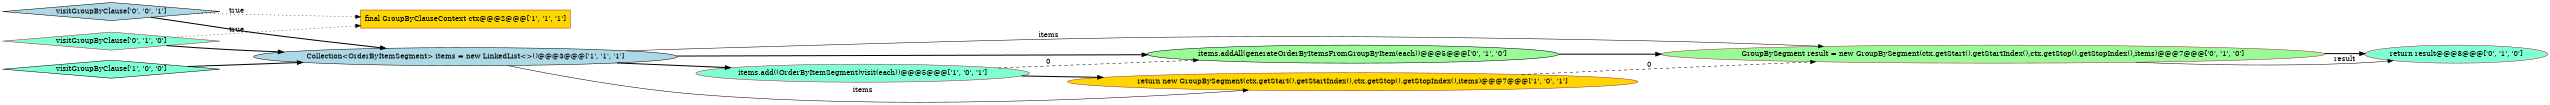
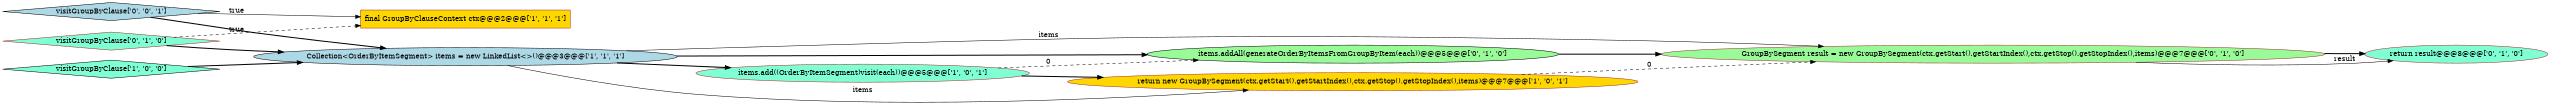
edge "visitGroupByClause['0', '0', '1']" -> "final GroupByClauseContext ctx@@@2@@@['1', '1', '1']": style dotted -> solid
edge "visitGroupByClause['0', '1', '0']" -> "final GroupByClauseContext ctx@@@2@@@['1', '1', '1']": style dotted -> dashed
